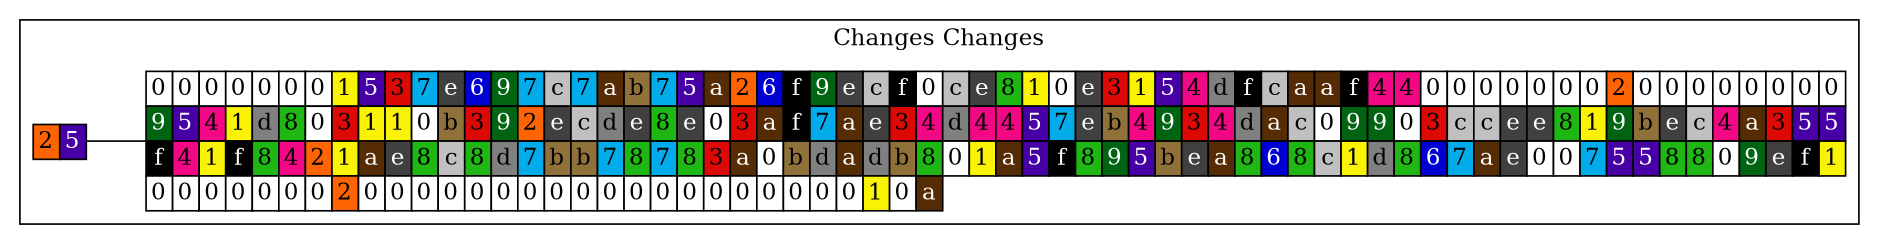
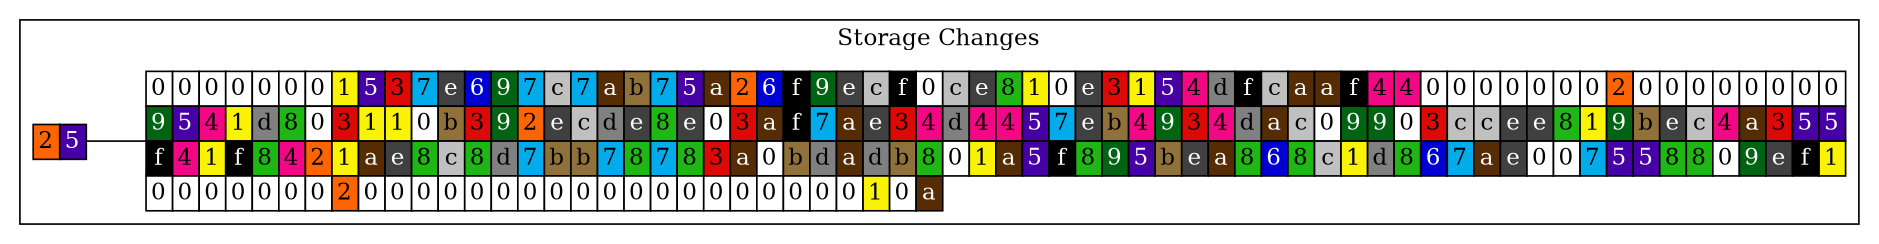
cluster "Changes Changes": label "Changes Changes" -> "Storage Changes"
